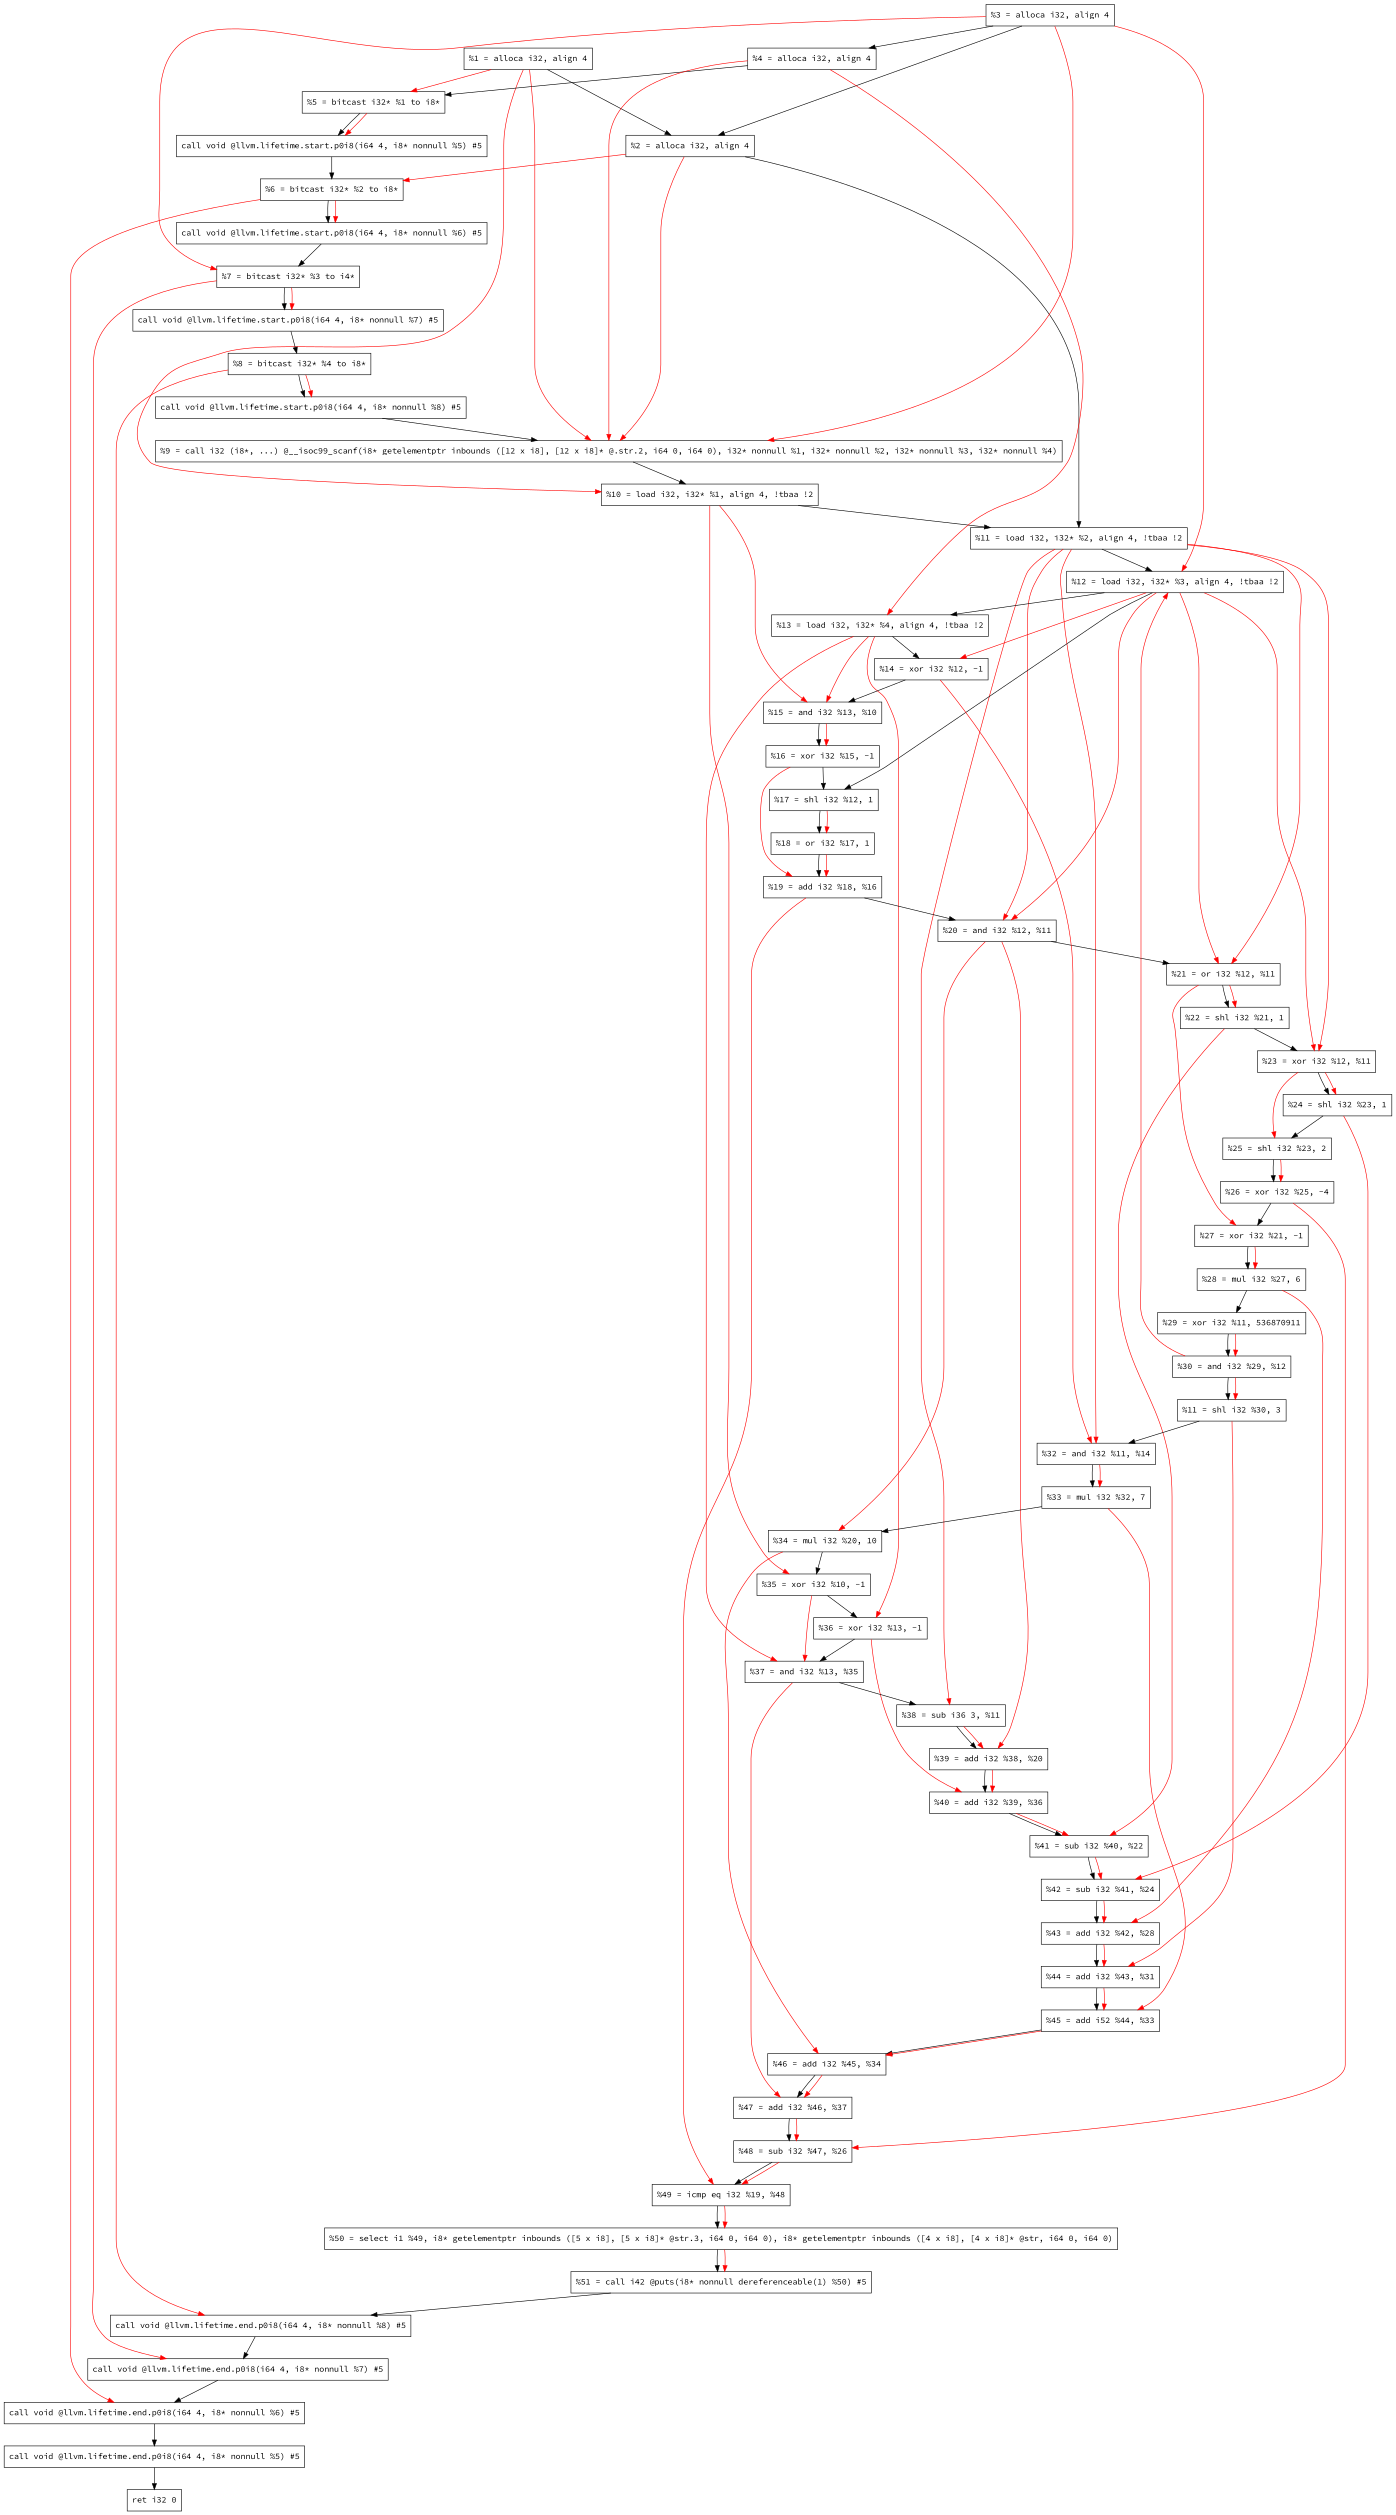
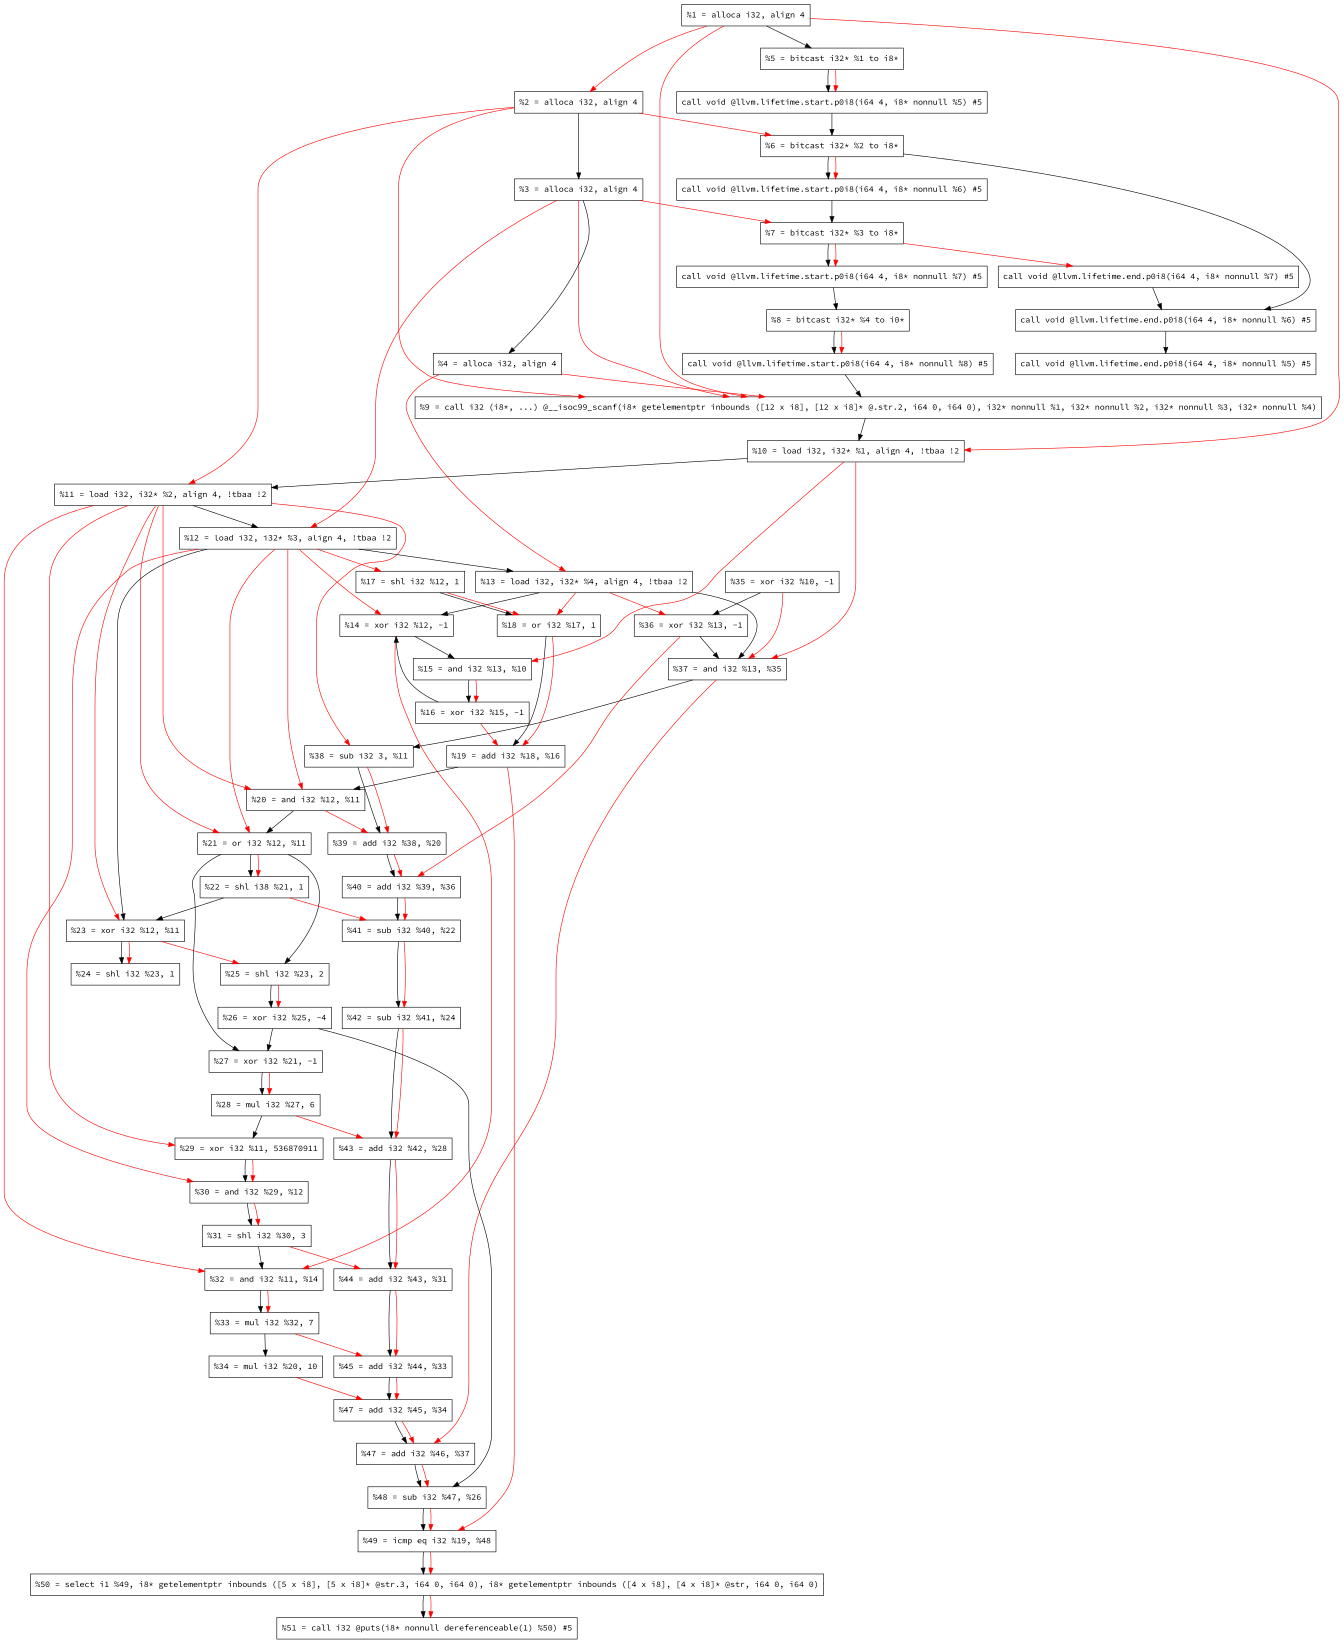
edge "%1 = alloca i32, align 4" -> "%5 = bitcast i32* %1 to i8*": color red -> black
edge "%4 = alloca i32, align 4" -> "%5 = bitcast i32* %1 to i8*": removed
edge "%3 = alloca i32, align 4" -> "%2 = alloca i32, align 4": reversed
edge "%1 = alloca i32, align 4" -> "%2 = alloca i32, align 4": color black -> red
edge "%2 = alloca i32, align 4" -> "%11 = load i32, i32* %2, align 4, !tbaa !2": color black -> red
node "%7 = bitcast i32* %3 to i4*": label "%7 = bitcast i32* %3 to i4*" -> "%7 = bitcast i32* %3 to i8*"
node "%8 = bitcast i32* %4 to i8*": label "%8 = bitcast i32* %4 to i8*" -> "%8 = bitcast i32* %4 to i0*"
edge "%13 = load i32, i32* %4, align 4, !tbaa !2" -> "%15 = and i32 %13, %10": now "%13 = load i32, i32* %4, align 4, !tbaa !2" -> "%18 = or i32 %17, 1"
edge "%12 = load i32, i32* %3, align 4, !tbaa !2" -> "%17 = shl i32 %12, 1": color black -> red
edge "%16 = xor i32 %15, -1" -> "%17 = shl i32 %12, 1": now "%16 = xor i32 %15, -1" -> "%14 = xor i32 %12, -1"
edge "%12 = load i32, i32* %3, align 4, !tbaa !2" -> "%23 = xor i32 %12, %11": color red -> black
edge "%11 = load i32, i32* %2, align 4, !tbaa !2" -> "%29 = xor i32 %11, 536870911": added
edge "%30 = and i32 %29, %12" -> "%12 = load i32, i32* %3, align 4, !tbaa !2": reversed
node "%22 = shl i32 %21, 1": label "%22 = shl i32 %21, 1" -> "%22 = shl i38 %21, 1"
edge "%10 = load i32, i32* %1, align 4, !tbaa !2" -> "%35 = xor i32 %10, -1": now "%10 = load i32, i32* %1, align 4, !tbaa !2" -> "%37 = and i32 %13, %35"
edge "%21 = or i32 %12, %11" -> "%27 = xor i32 %21, -1": color red -> black
edge "%24 = shl i32 %23, 1" -> "%25 = shl i32 %23, 2": now "%21 = or i32 %12, %11" -> "%25 = shl i32 %23, 2"
edge "%13 = load i32, i32* %4, align 4, !tbaa !2" -> "%37 = and i32 %13, %35": color red -> black
edge "%6 = bitcast i32* %2 to i8*" -> "call void @llvm.lifetime.end.p0i8(i64 4, i8* nonnull %6) #5": color red -> black
edge "%20 = and i32 %12, %11" -> "%34 = mul i32 %20, 10": removed
node "%11 = shl i32 %30, 3": label "%11 = shl i32 %30, 3" -> "%31 = shl i32 %30, 3"
edge "%24 = shl i32 %23, 1" -> "%42 = sub i32 %41, %24": removed
edge "%34 = mul i32 %20, 10" -> "%35 = xor i32 %10, -1": removed
node "%38 = sub i36 3, %11": label "%38 = sub i36 3, %11" -> "%38 = sub i32 3, %11"
edge "%26 = xor i32 %25, -4" -> "%48 = sub i32 %47, %26": color red -> black
node "%45 = add i52 %44, %33": label "%45 = add i52 %44, %33" -> "%45 = add i32 %44, %33"
node "%46 = add i32 %45, %34": label "%46 = add i32 %45, %34" -> "%47 = add i32 %45, %34"
node "%51 = call i42 @puts(i8* nonnull dereferenceable(1) %50) #5": label "%51 = call i42 @puts(i8* nonnull dereferenceable(1) %50) #5" -> "%51 = call i32 @puts(i8* nonnull dereferenceable(1) %50) #5"
node "call void @llvm.lifetime.end.p0i8(i64 4, i8* nonnull %8) #5": removed
node "ret i32 0": removed
